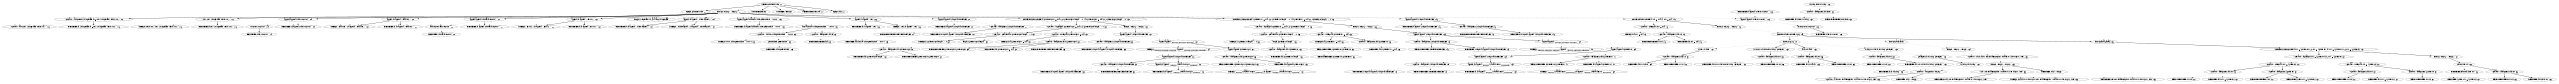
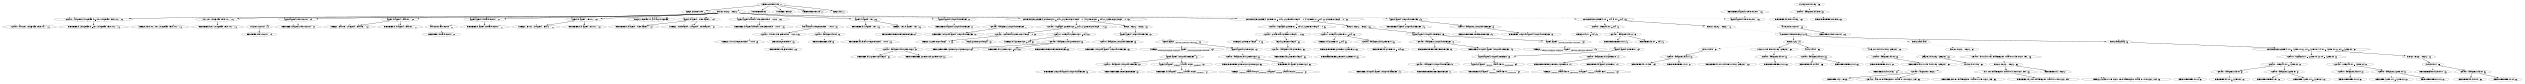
node "(IDENTIFIER,this,out != System.out)": removed
